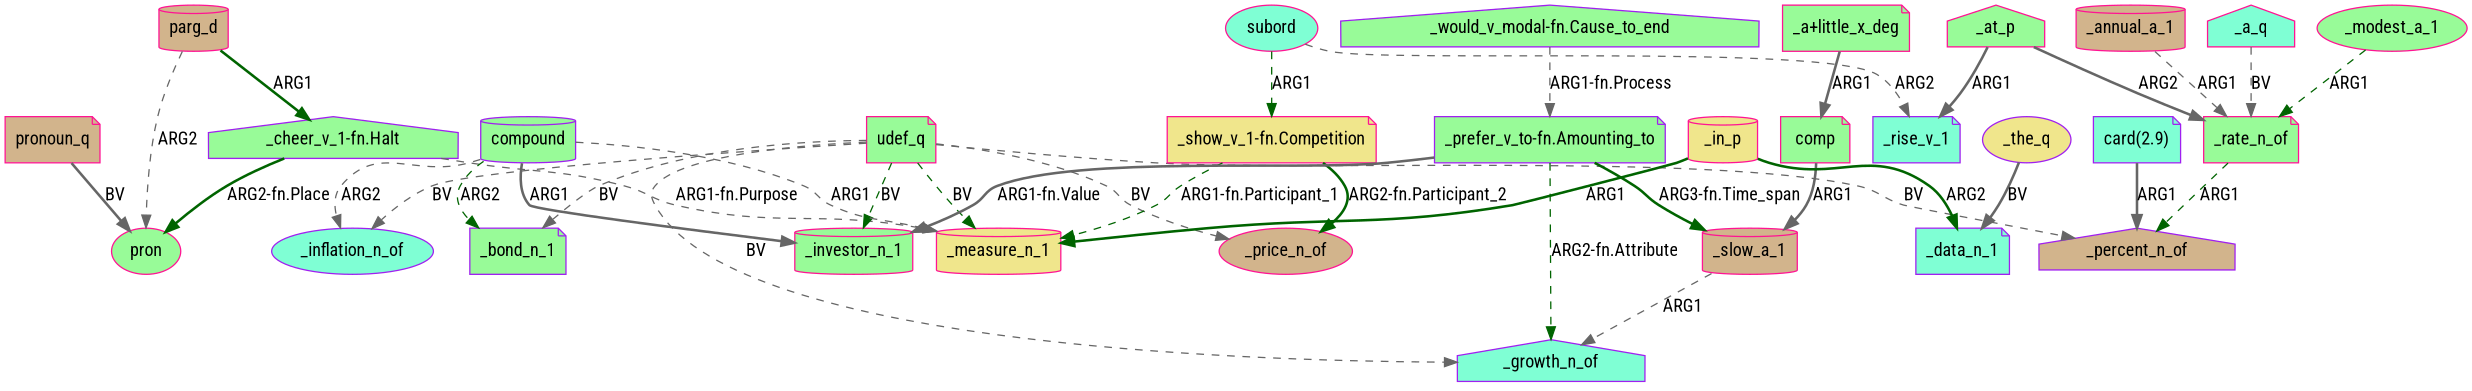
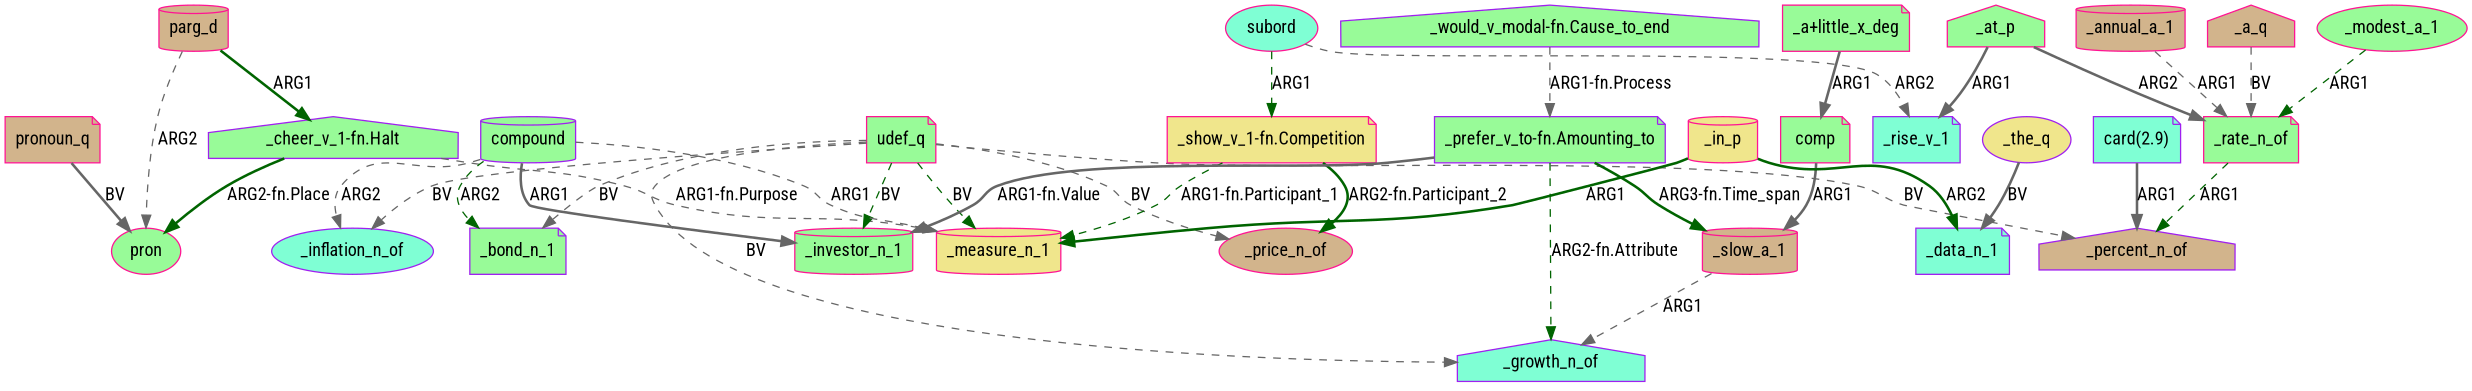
node "_a_q": fillcolor aquamarine -> tan
